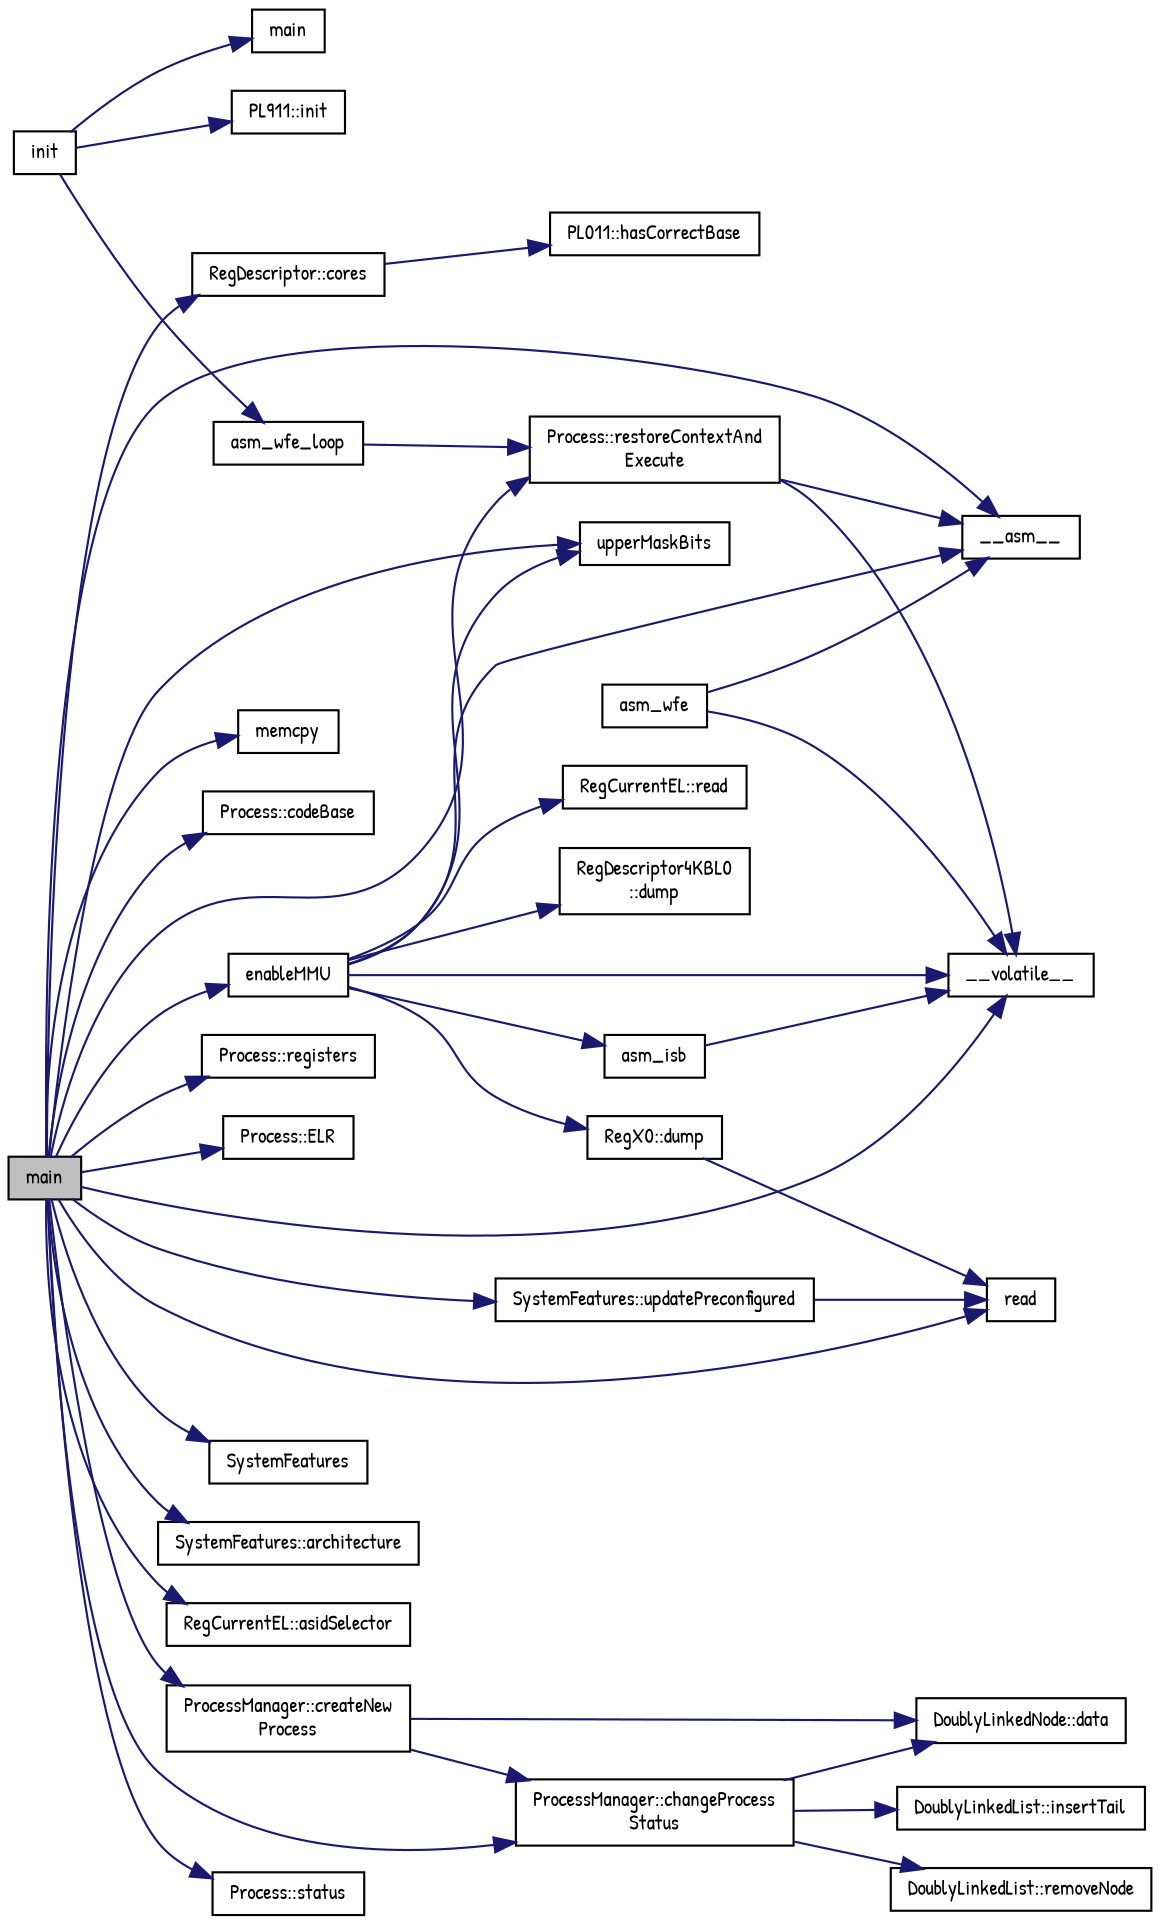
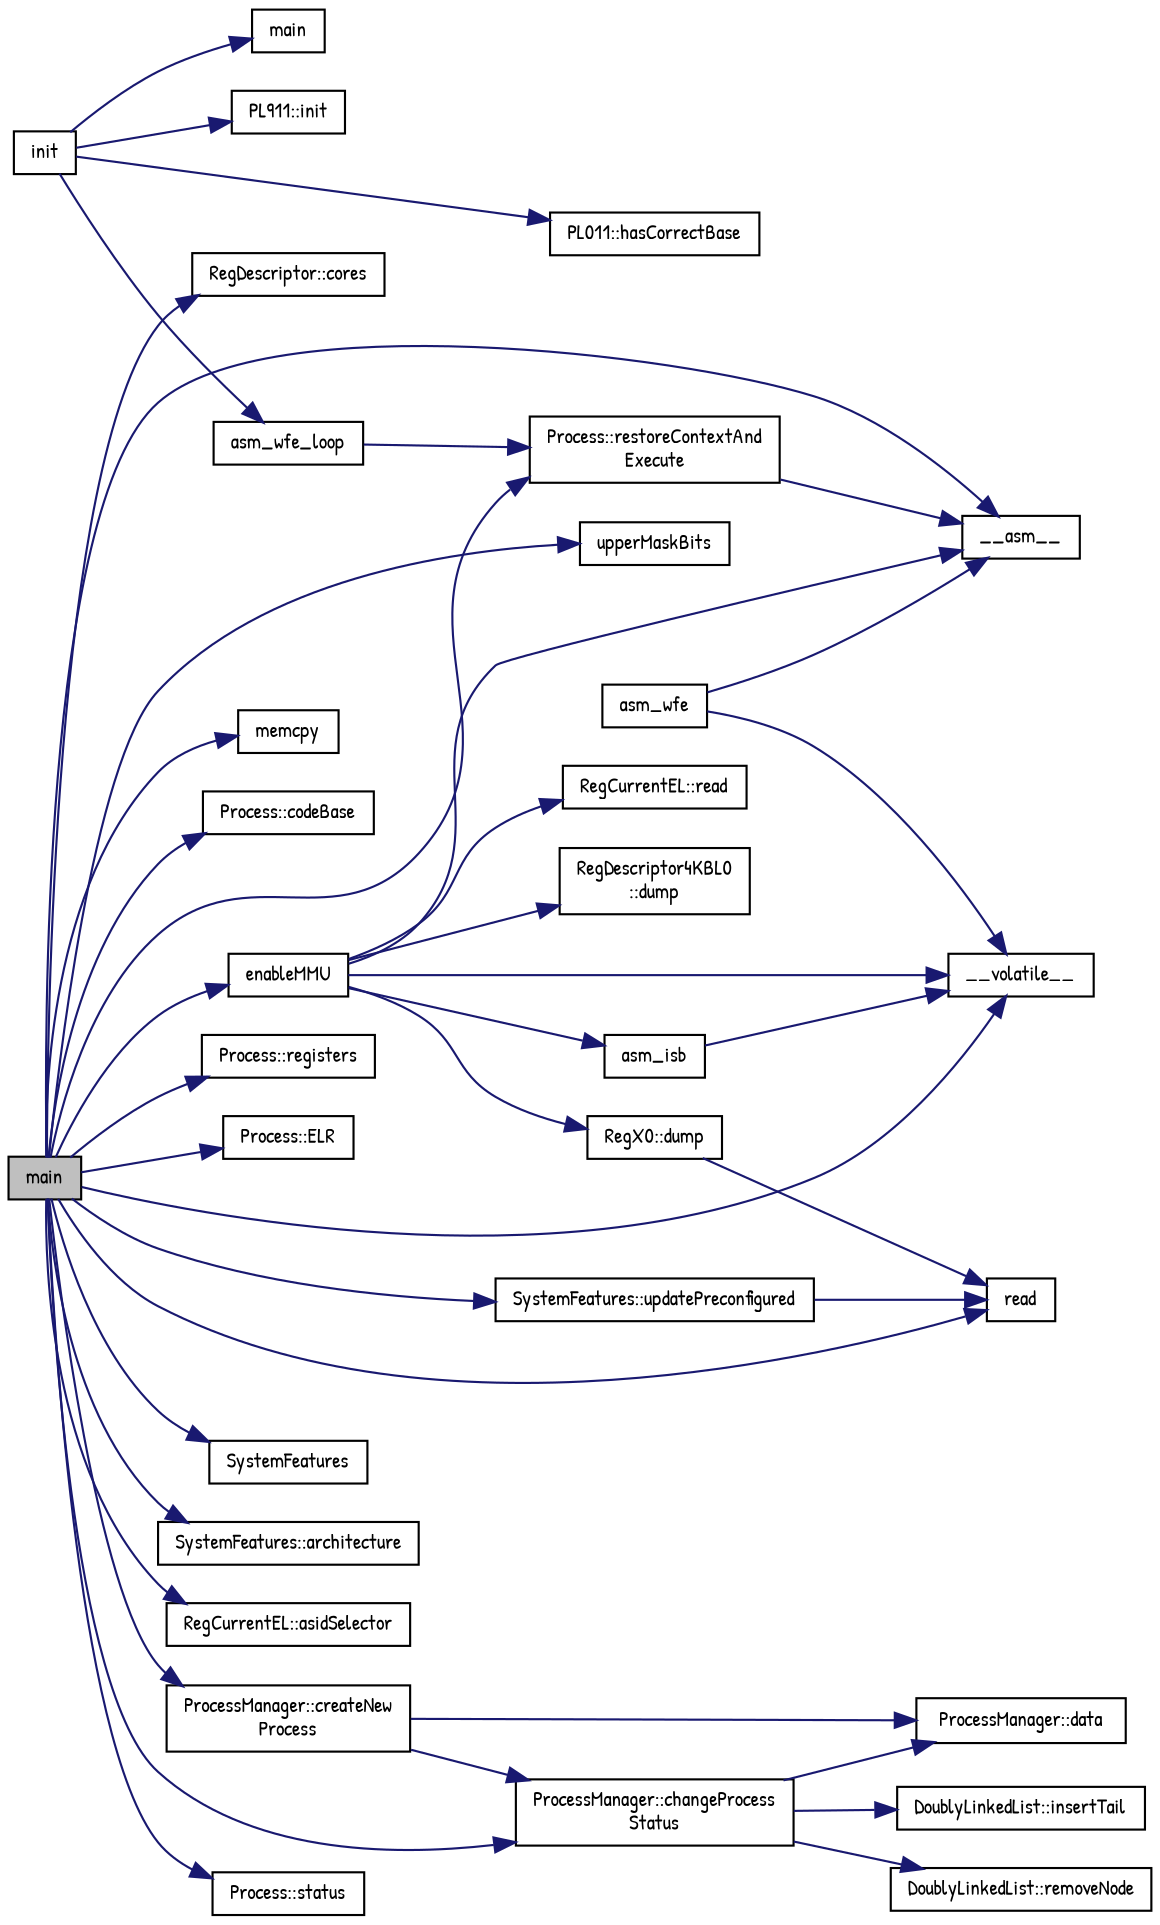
edge "RegDescriptor::cores" -> "PL011::hasCorrectBase": now "init" -> "PL011::hasCorrectBase"
edge "enableMMU" -> "upperMaskBits": removed
edge "Process::restoreContextAnd Execute" -> "__volatile__": removed
node "DoublyLinkedNode::data": label "DoublyLinkedNode::data" -> "ProcessManager::data"
